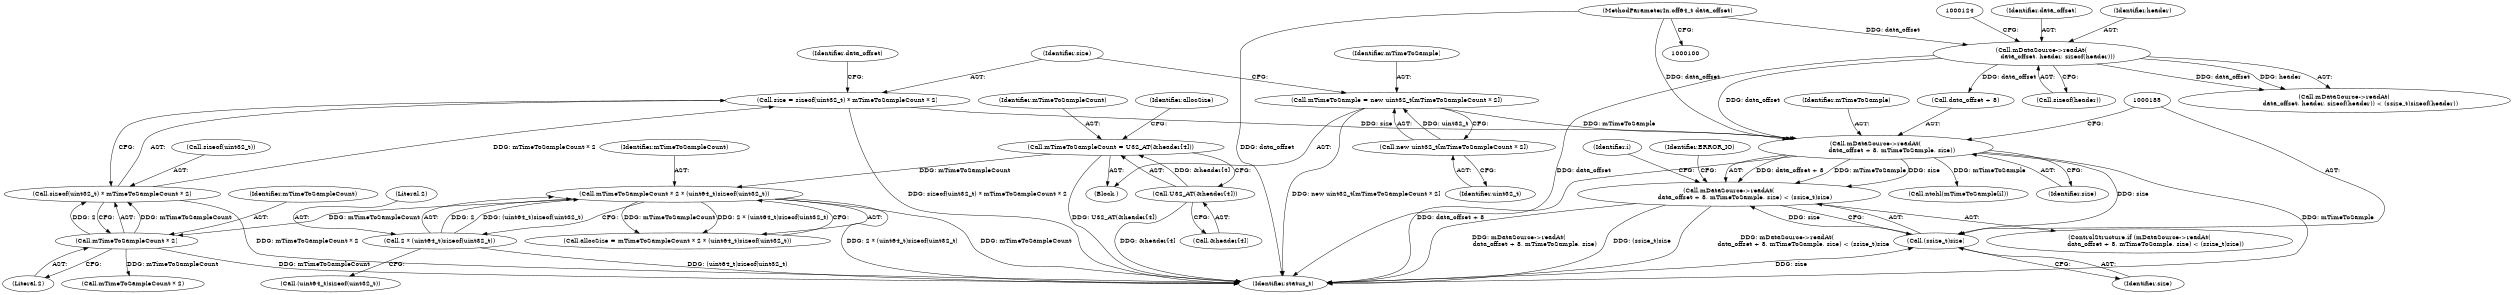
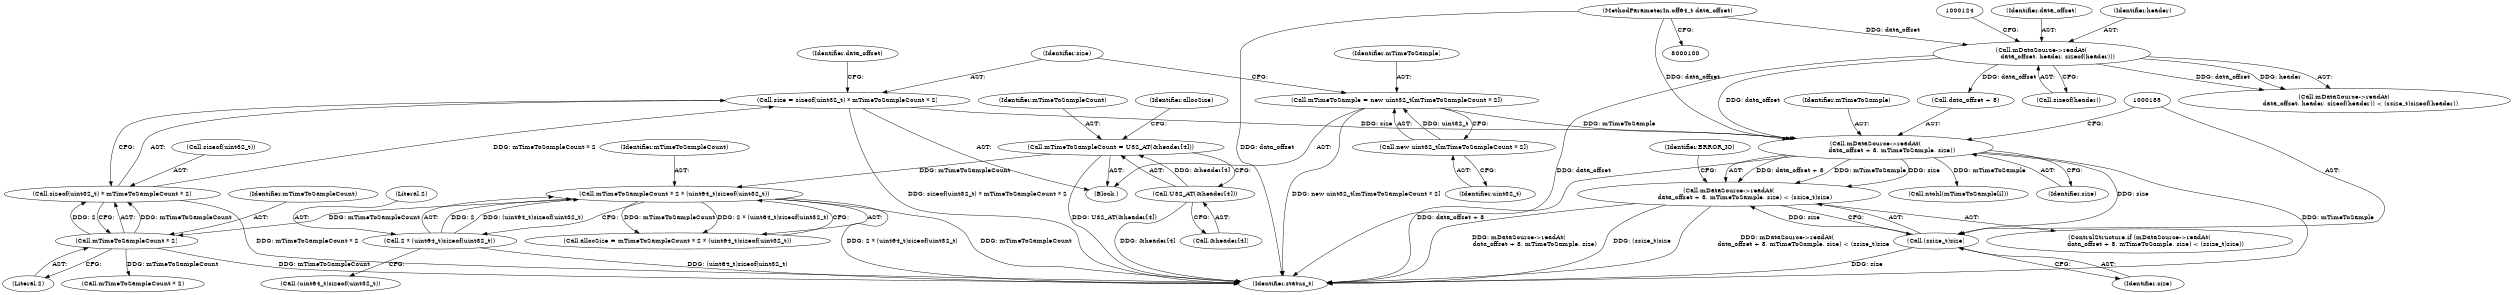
node "1000100": label "1000100" -> "8000100"
node "(Identifier,i)": removed
edge "(Call,size = sizeof(uint32_t) * mTimeToSampleCount * 2)" -> "(Block,)": added, label "AST:"
edge "(Identifier,status_t)" -> "(Call,(ssize_t)size)": reversed
